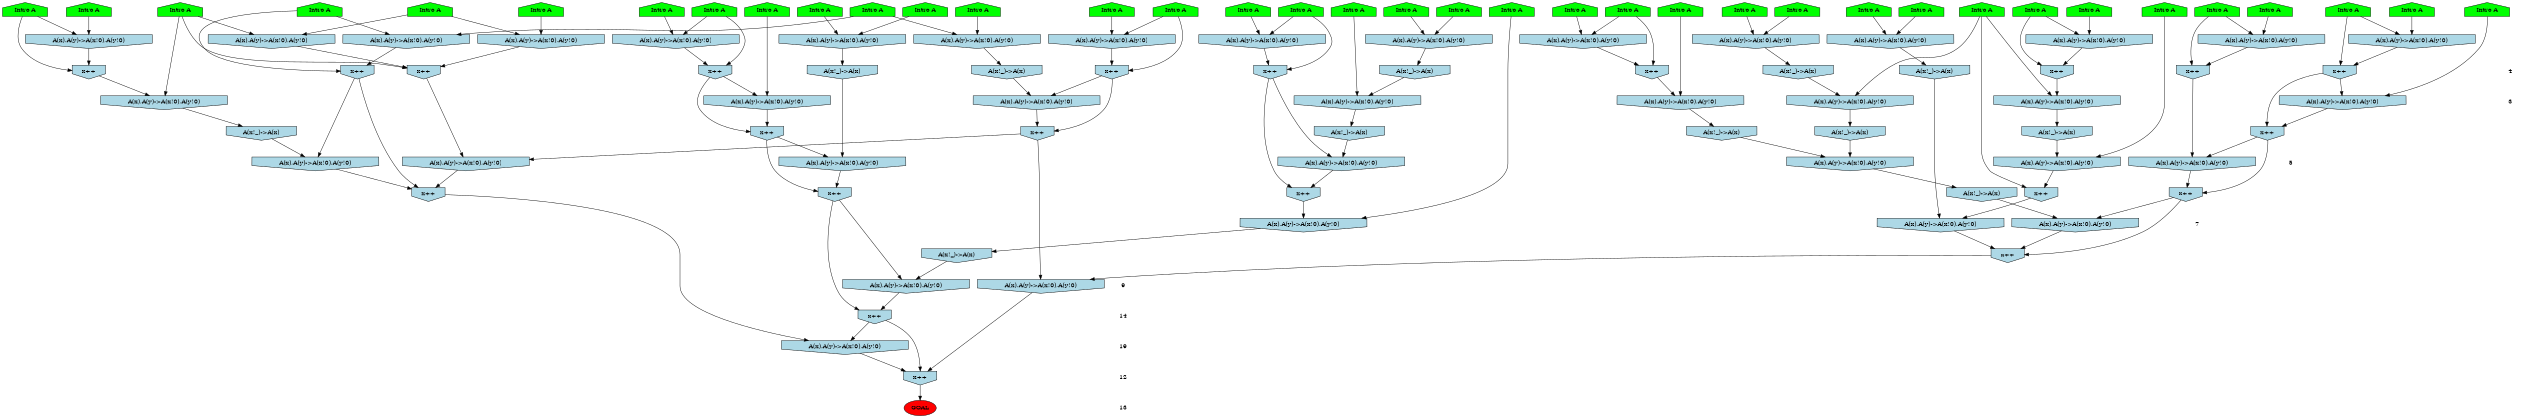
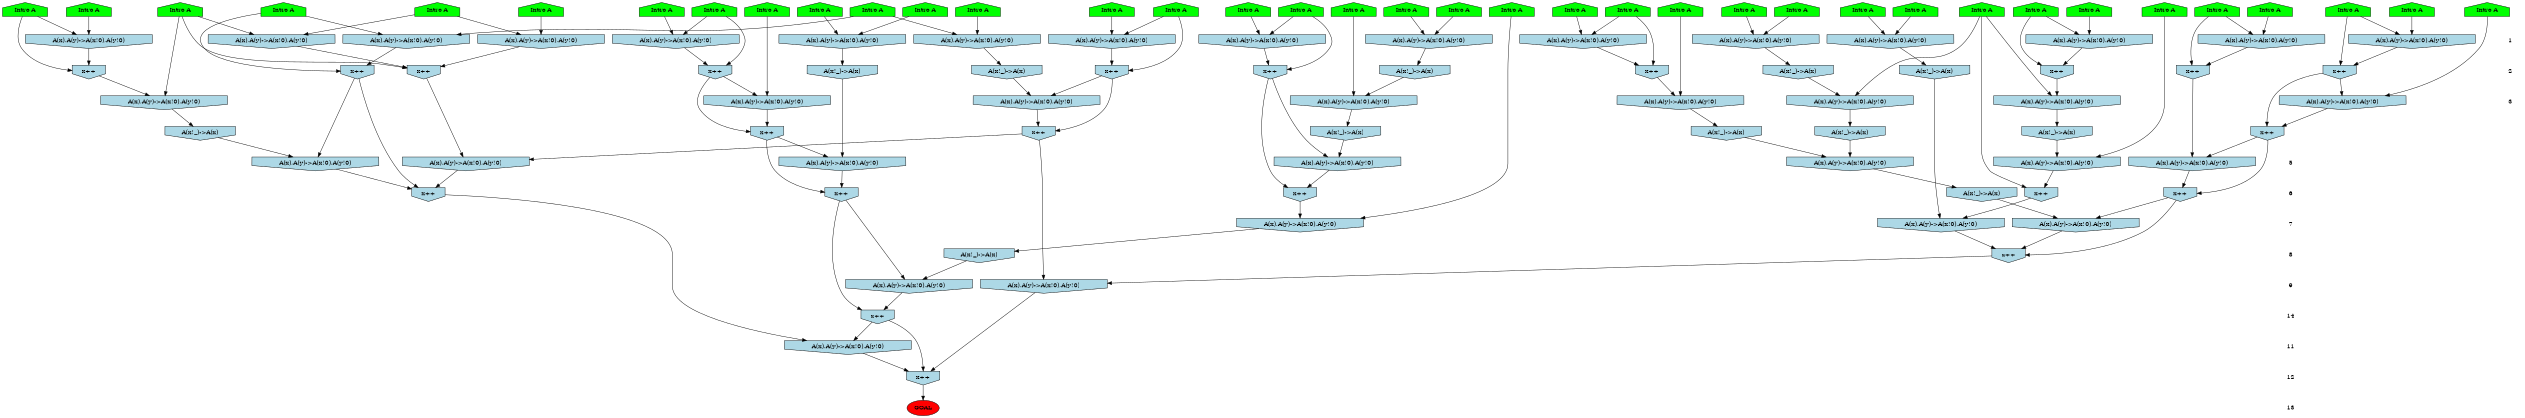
node "1": added
node "4": label "4" -> "2"
node "6": added
node "8": added
node "19": label "19" -> "11"
